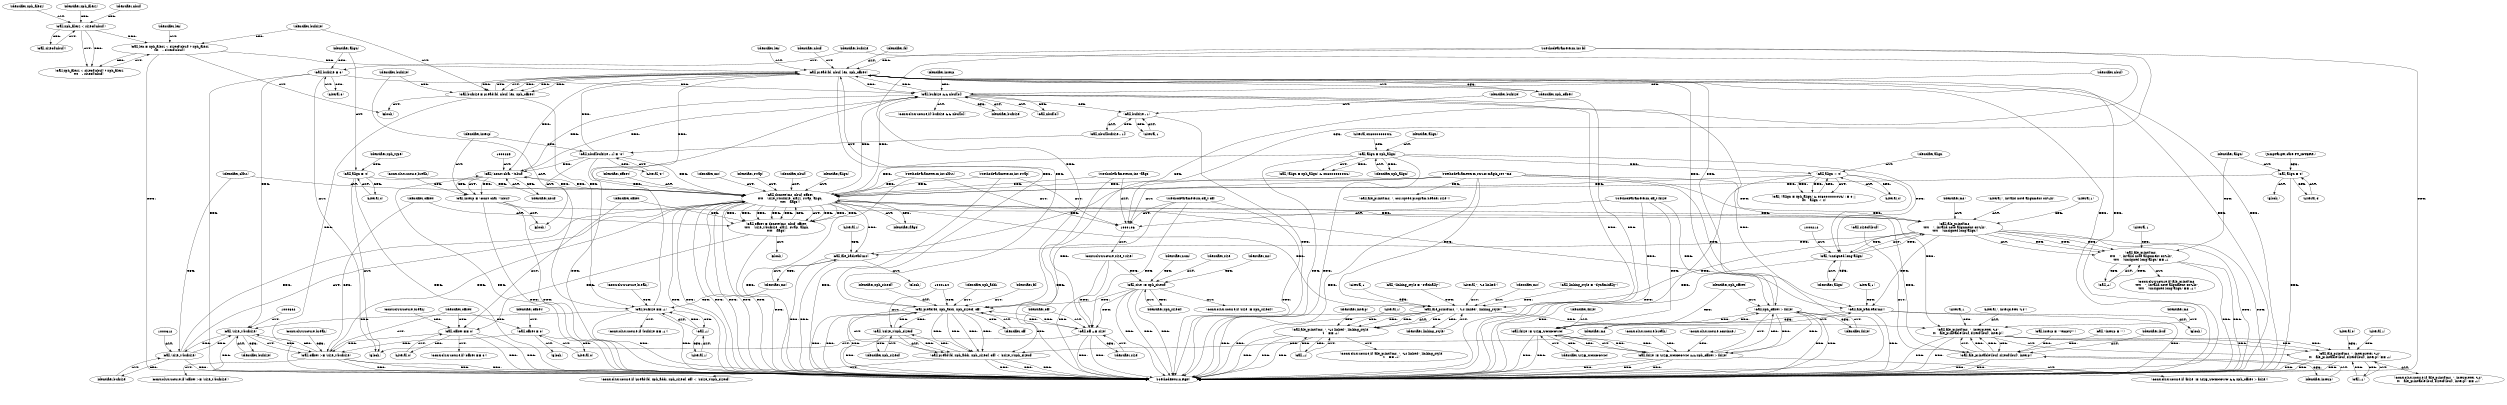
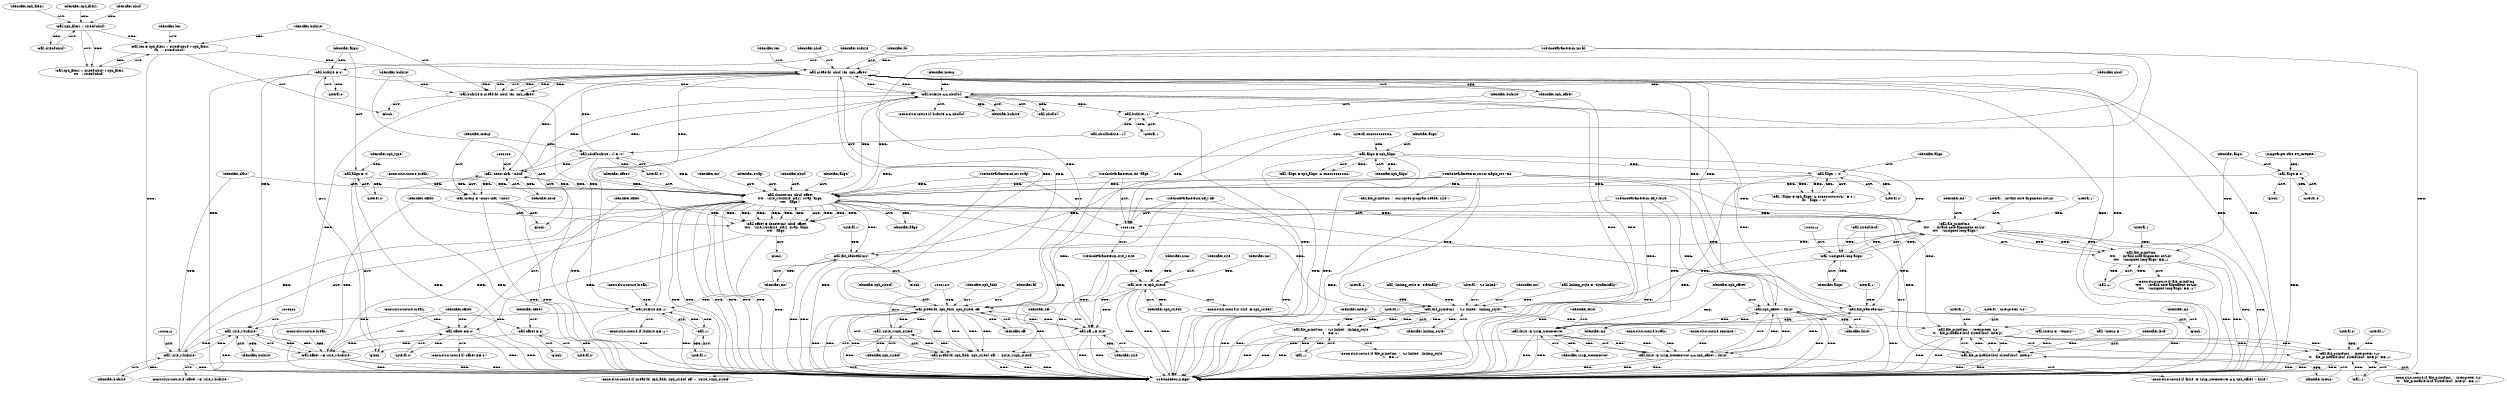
edge "(Call,bufsize && nbuf[0])" -> "(Call,bufsize - 1)": label "CFG: " -> "DDG: "
edge "(Call,bufsize - 1)" -> "(Call,nbuf[bufsize - 1])": removed, label "AST:"
node "(MethodParameterIn,int clazz)": removed
edge "(Call,align < 4)" -> "(Call,(unsigned long)align)": now "(Call,sizeof(ibuf))" -> "(Call,(unsigned long)align)"
node "(ControlStructure,size_t size)": label "(ControlStructure,size_t size)" -> "(MethodParameterIn,size_t size)"
